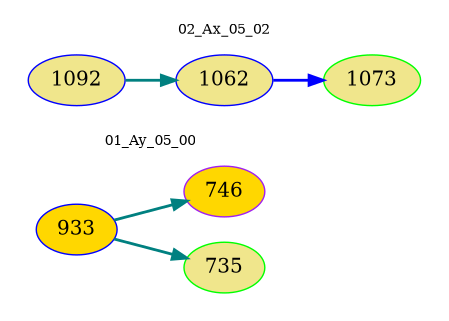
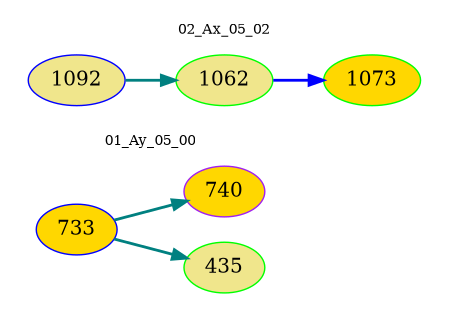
node "1062": color blue -> green
node "1073": fillcolor khaki -> gold
node "746": label "746" -> "740"
node "933": label "933" -> "733"
node "735": label "735" -> "435"
